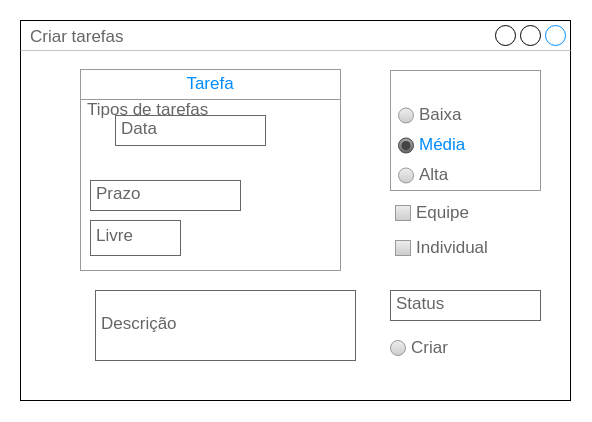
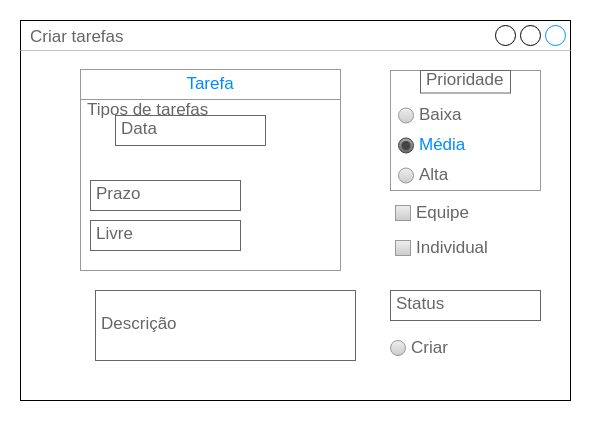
node "Prioridade": added
node "Livre": size 90x35 -> 150x30
